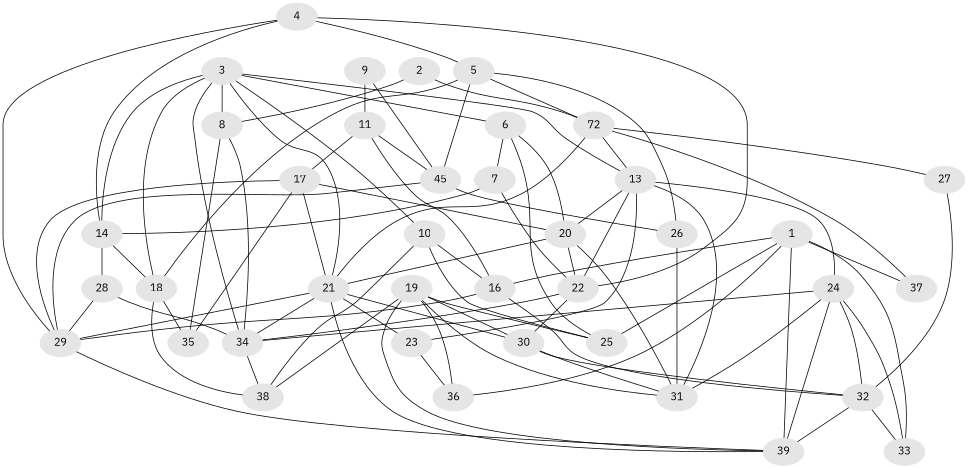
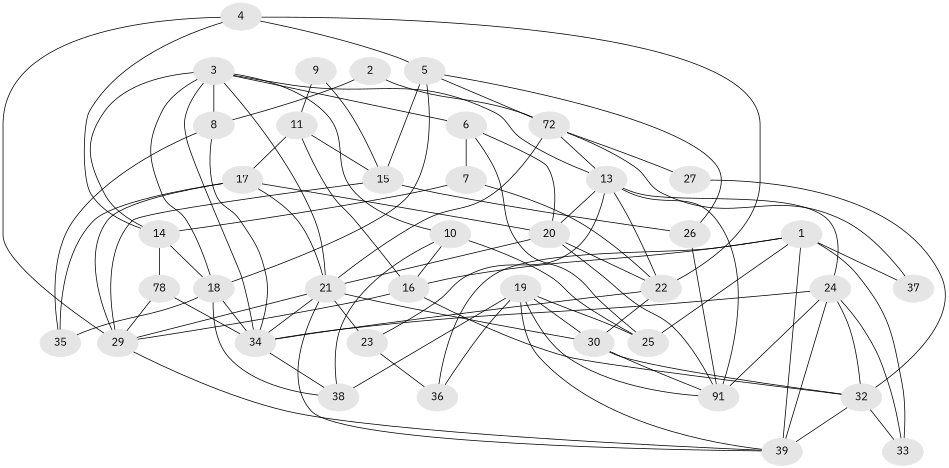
node "45": label "45" -> "15"
node "28": label "28" -> "78"
edge "18" -- "34": added
node "31": label "31" -> "91"
